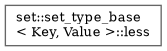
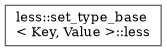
node "set::set_type_base < Key, Value >::less": label "set::set_type_base < Key, Value >::less" -> "less::set_type_base < Key, Value >::less"
